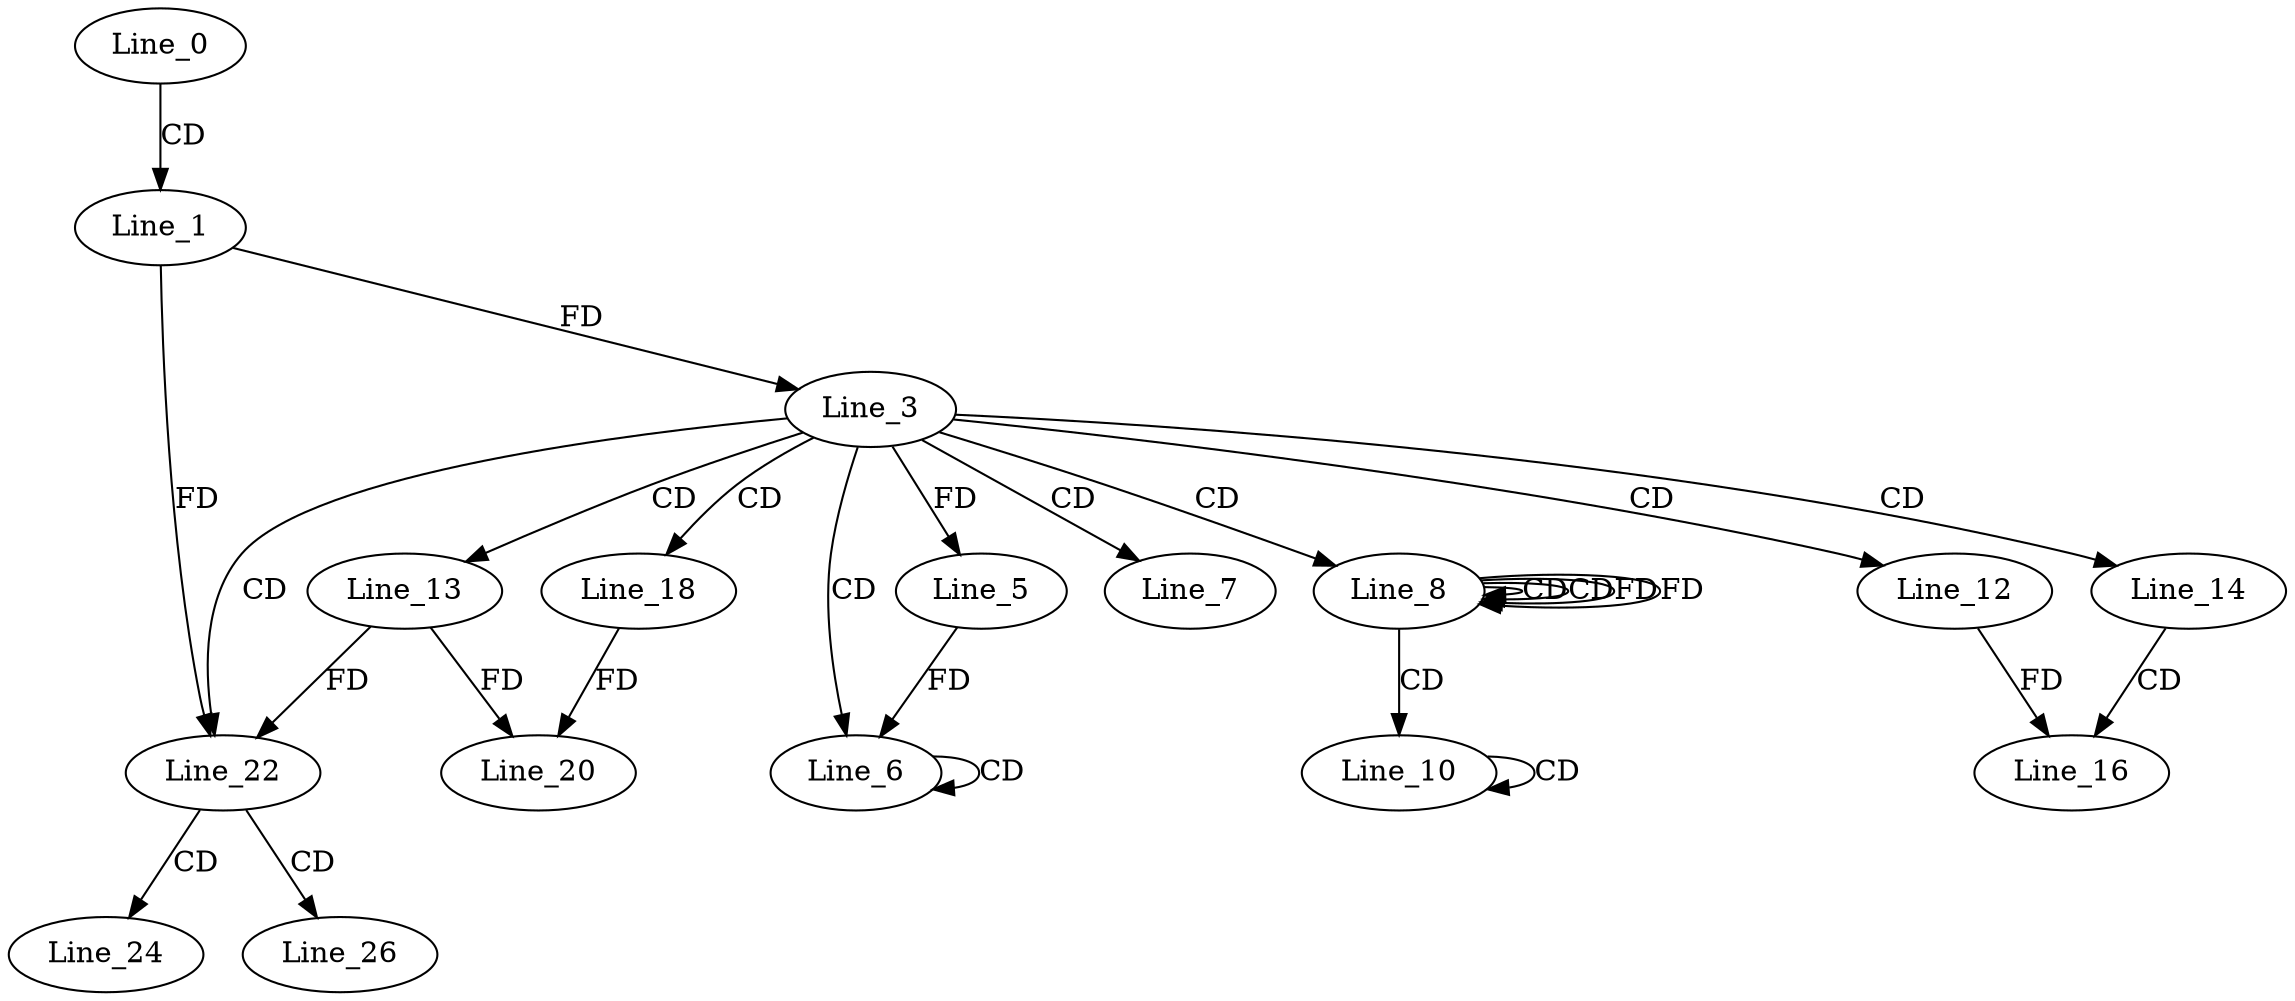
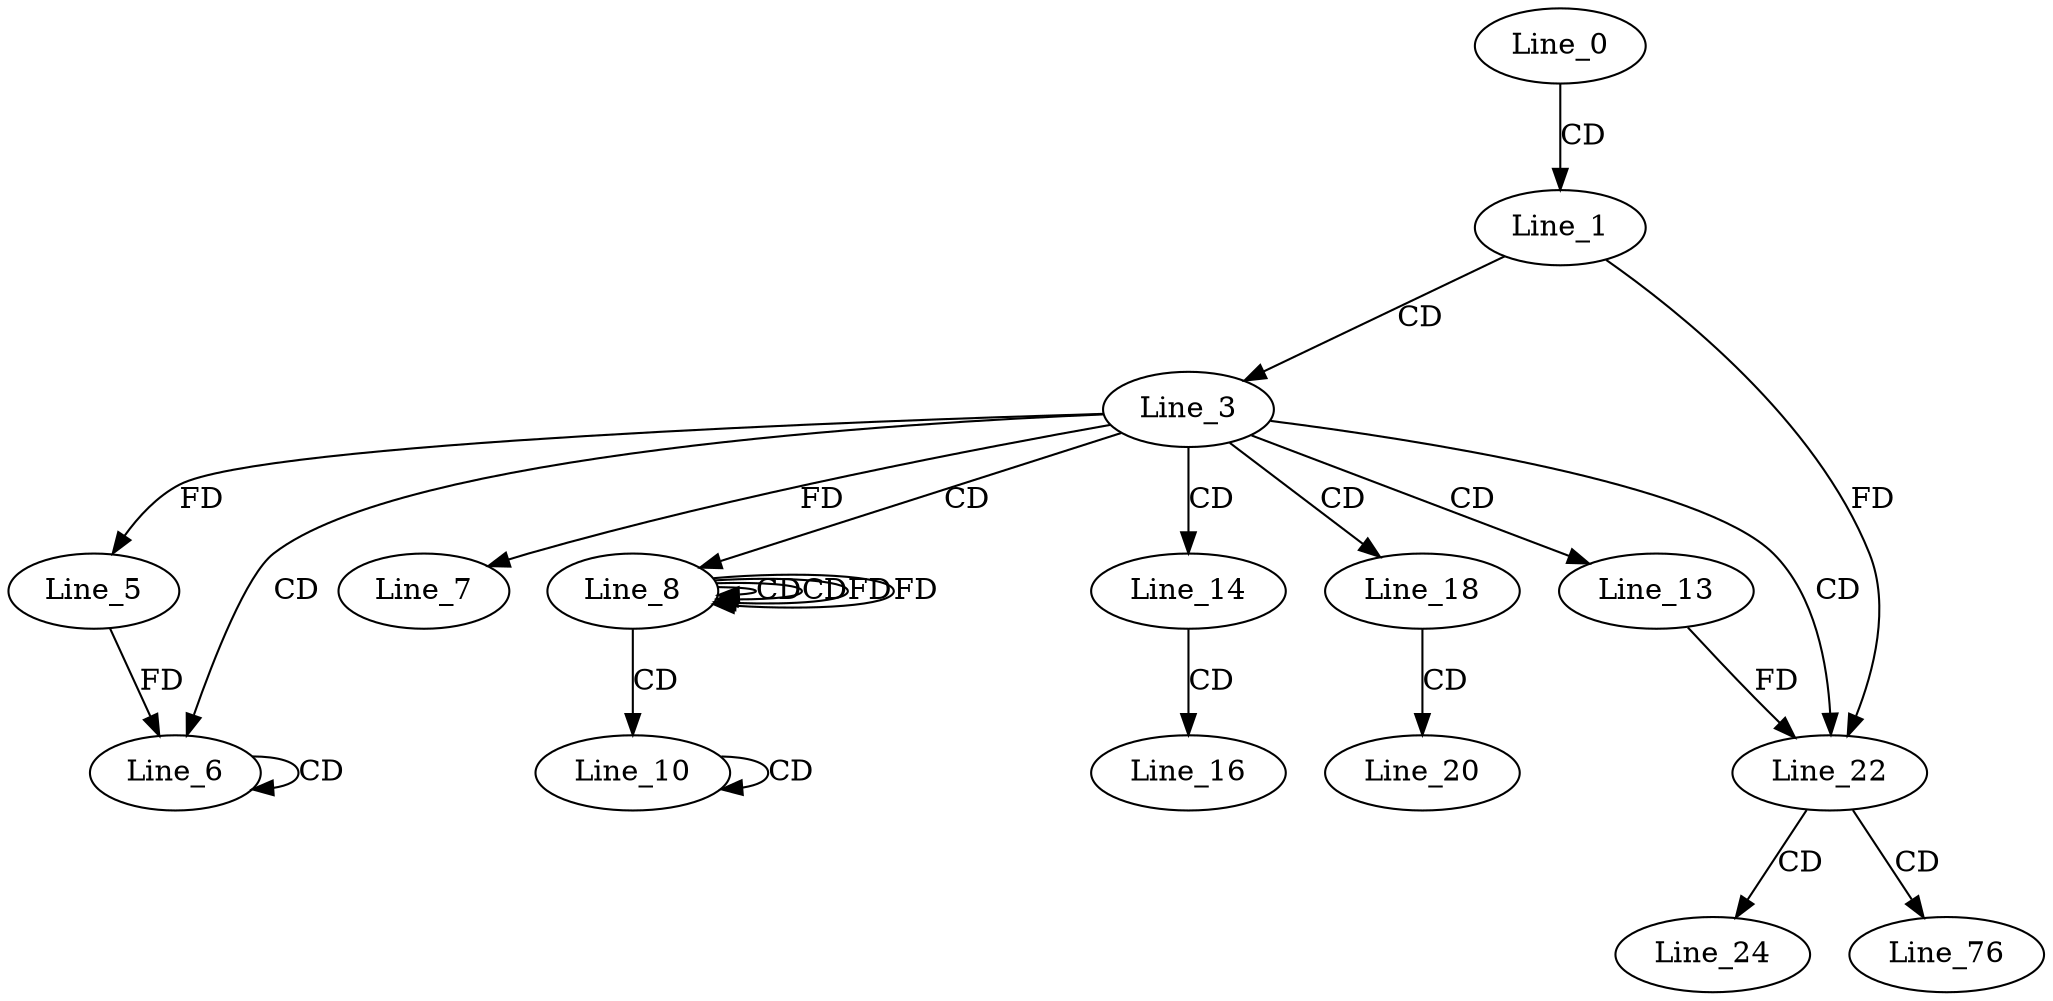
edge "Line_1" -> "Line_3": label "FD" -> "CD"
edge "Line_3" -> "Line_7": label "CD" -> "FD"
node "Line_12": removed
edge "Line_13" -> "Line_20": removed, label "FD"
edge "Line_18" -> "Line_20": label "FD" -> "CD"
node "Line_26": label "Line_26" -> "Line_76"
